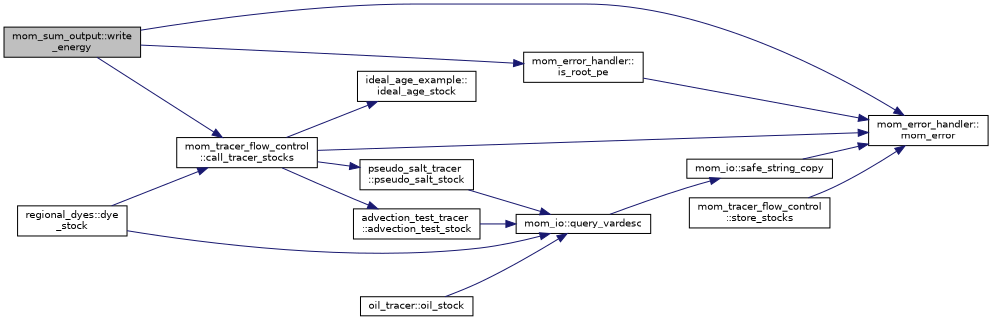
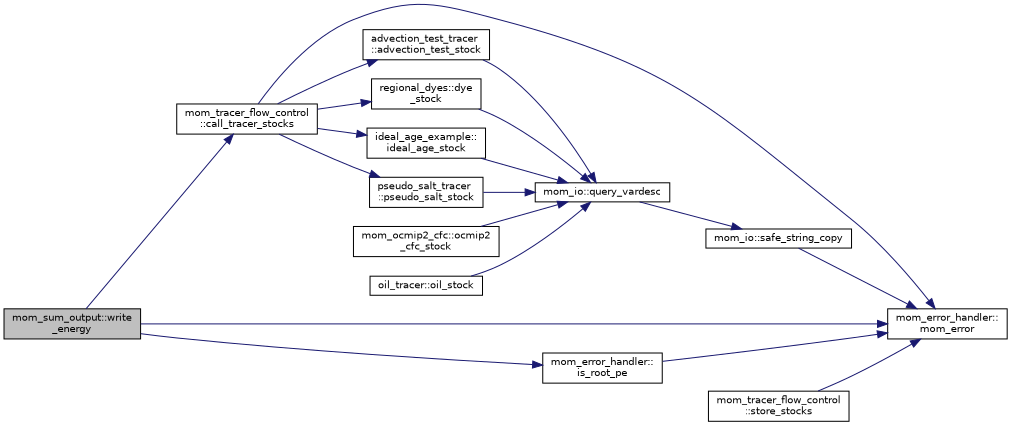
edge "ideal_age_example:: ideal_age_stock" -> "mom_io::query_vardesc": added
edge "regional_dyes::dye _stock" -> "mom_tracer_flow_control ::call_tracer_stocks": reversed
node "mom_ocmip2_cfc::ocmip2 _cfc_stock": added
